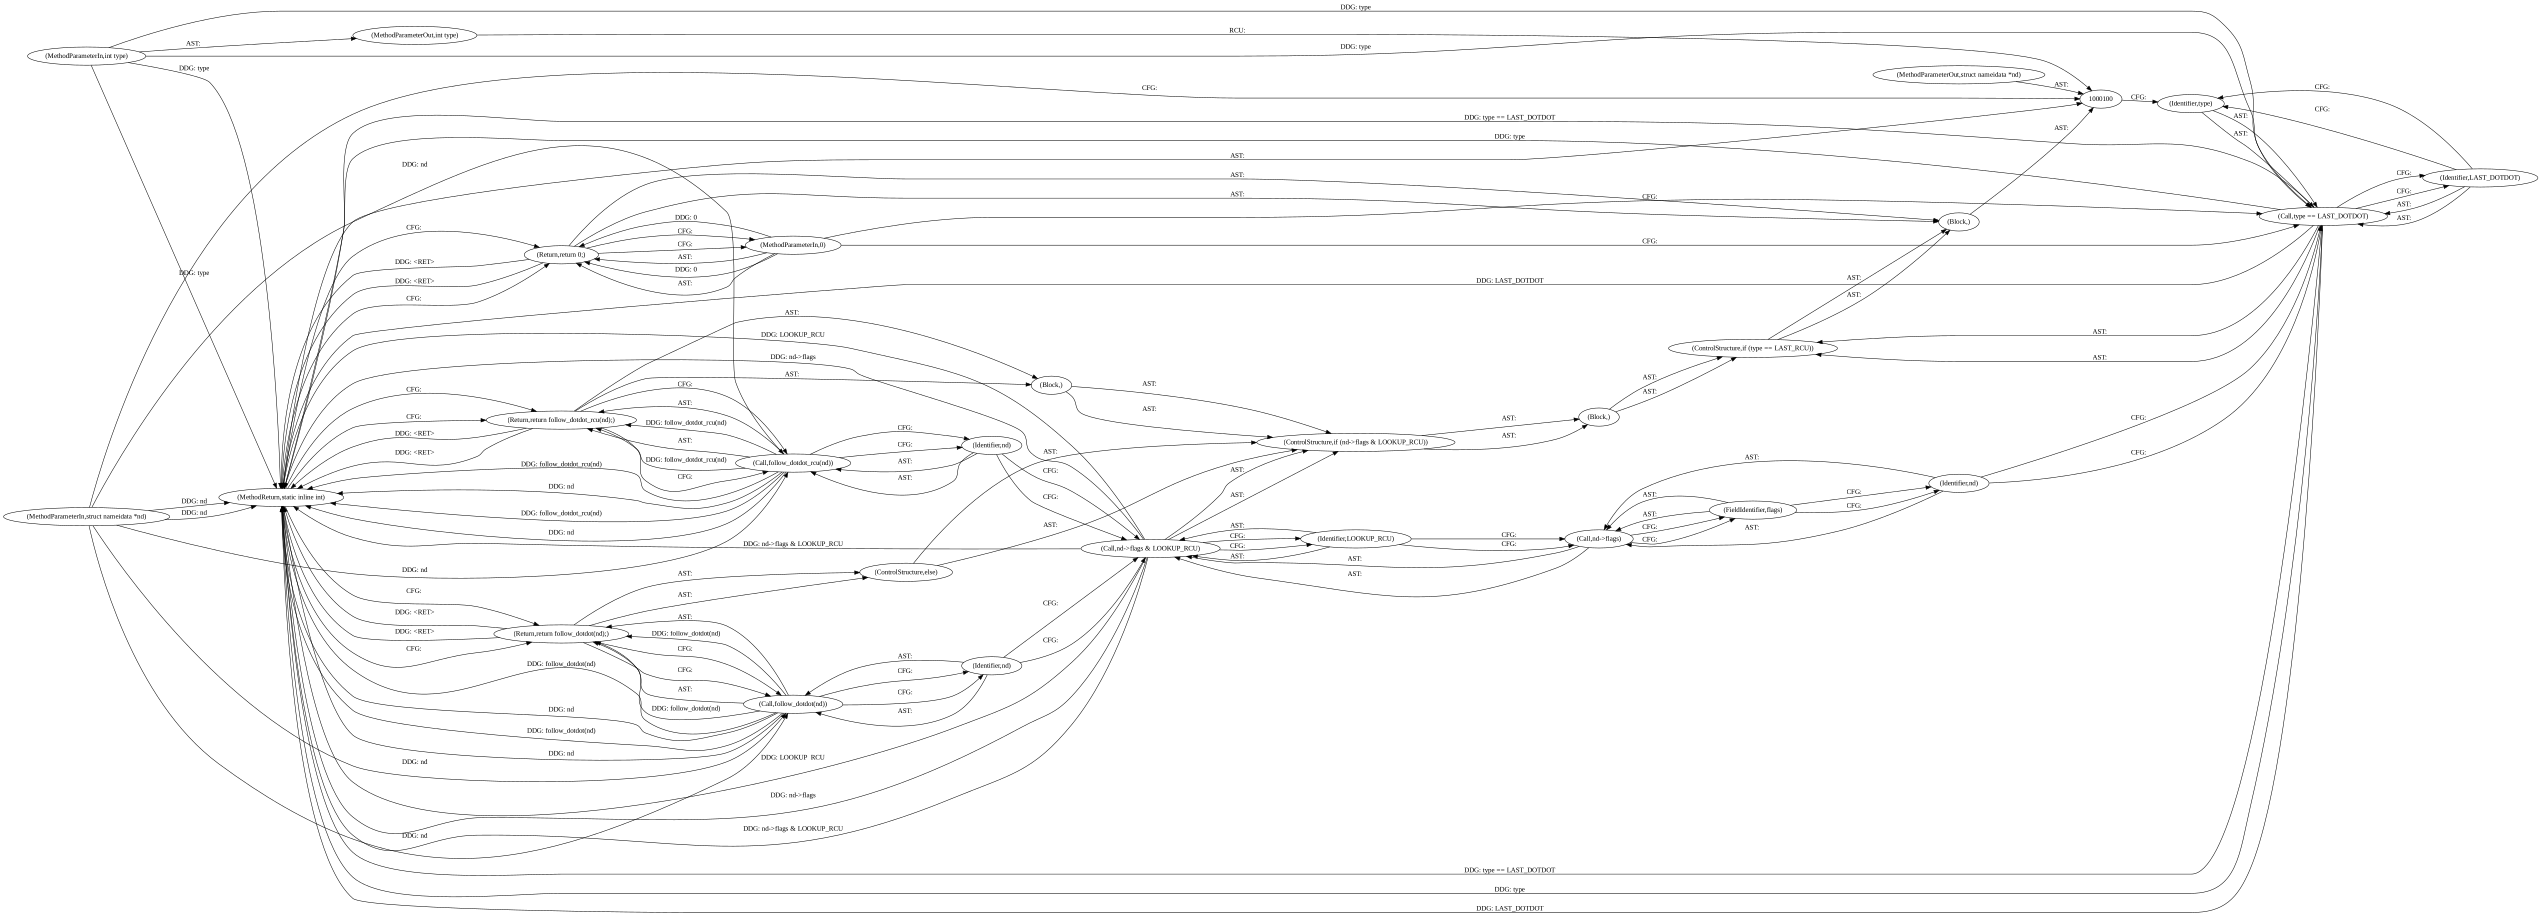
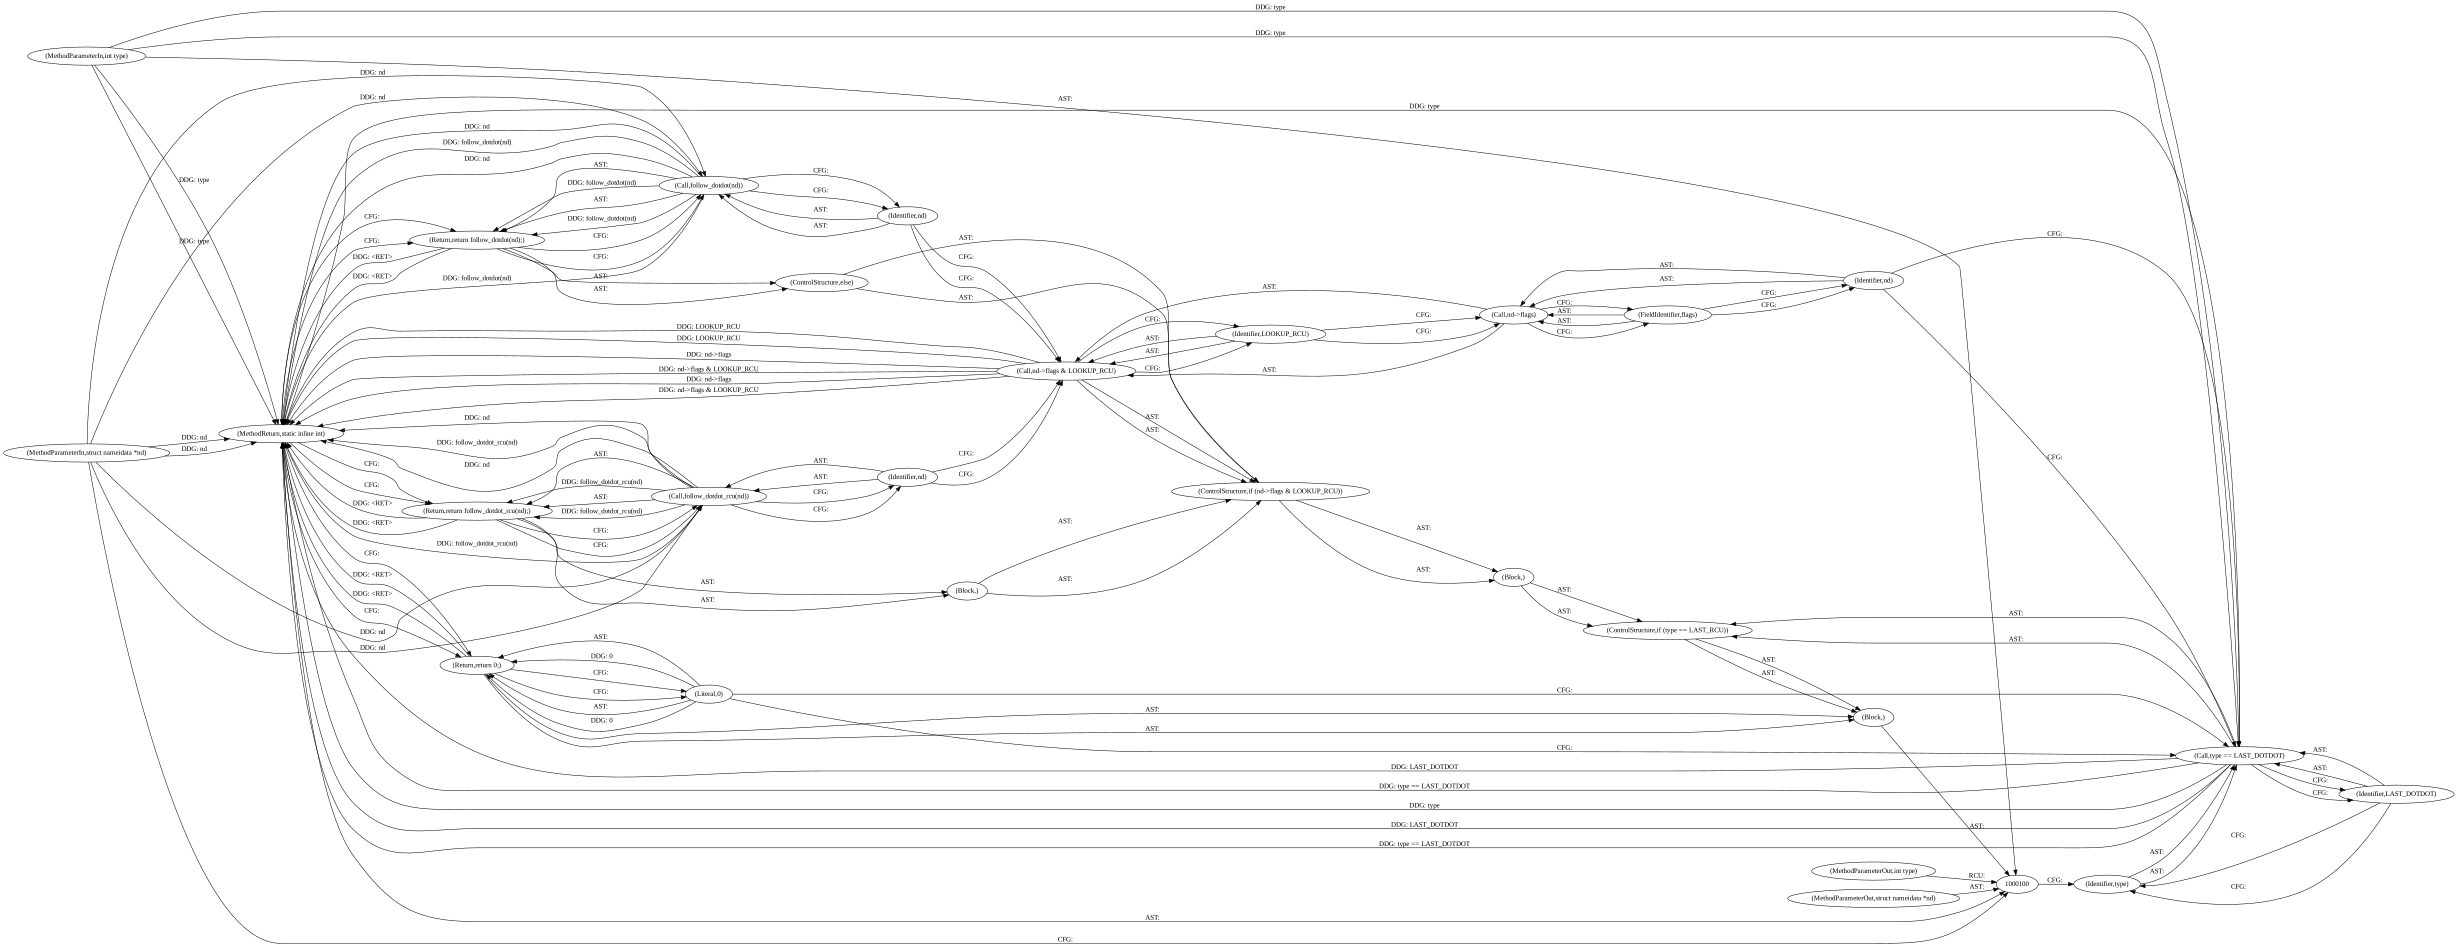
edge "(MethodParameterIn,int type)" -> "(MethodParameterOut,int type)": now "(MethodParameterIn,int type)" -> "1000100"
node "(MethodParameterIn,0)": label "(MethodParameterIn,0)" -> "(Literal,0)"
